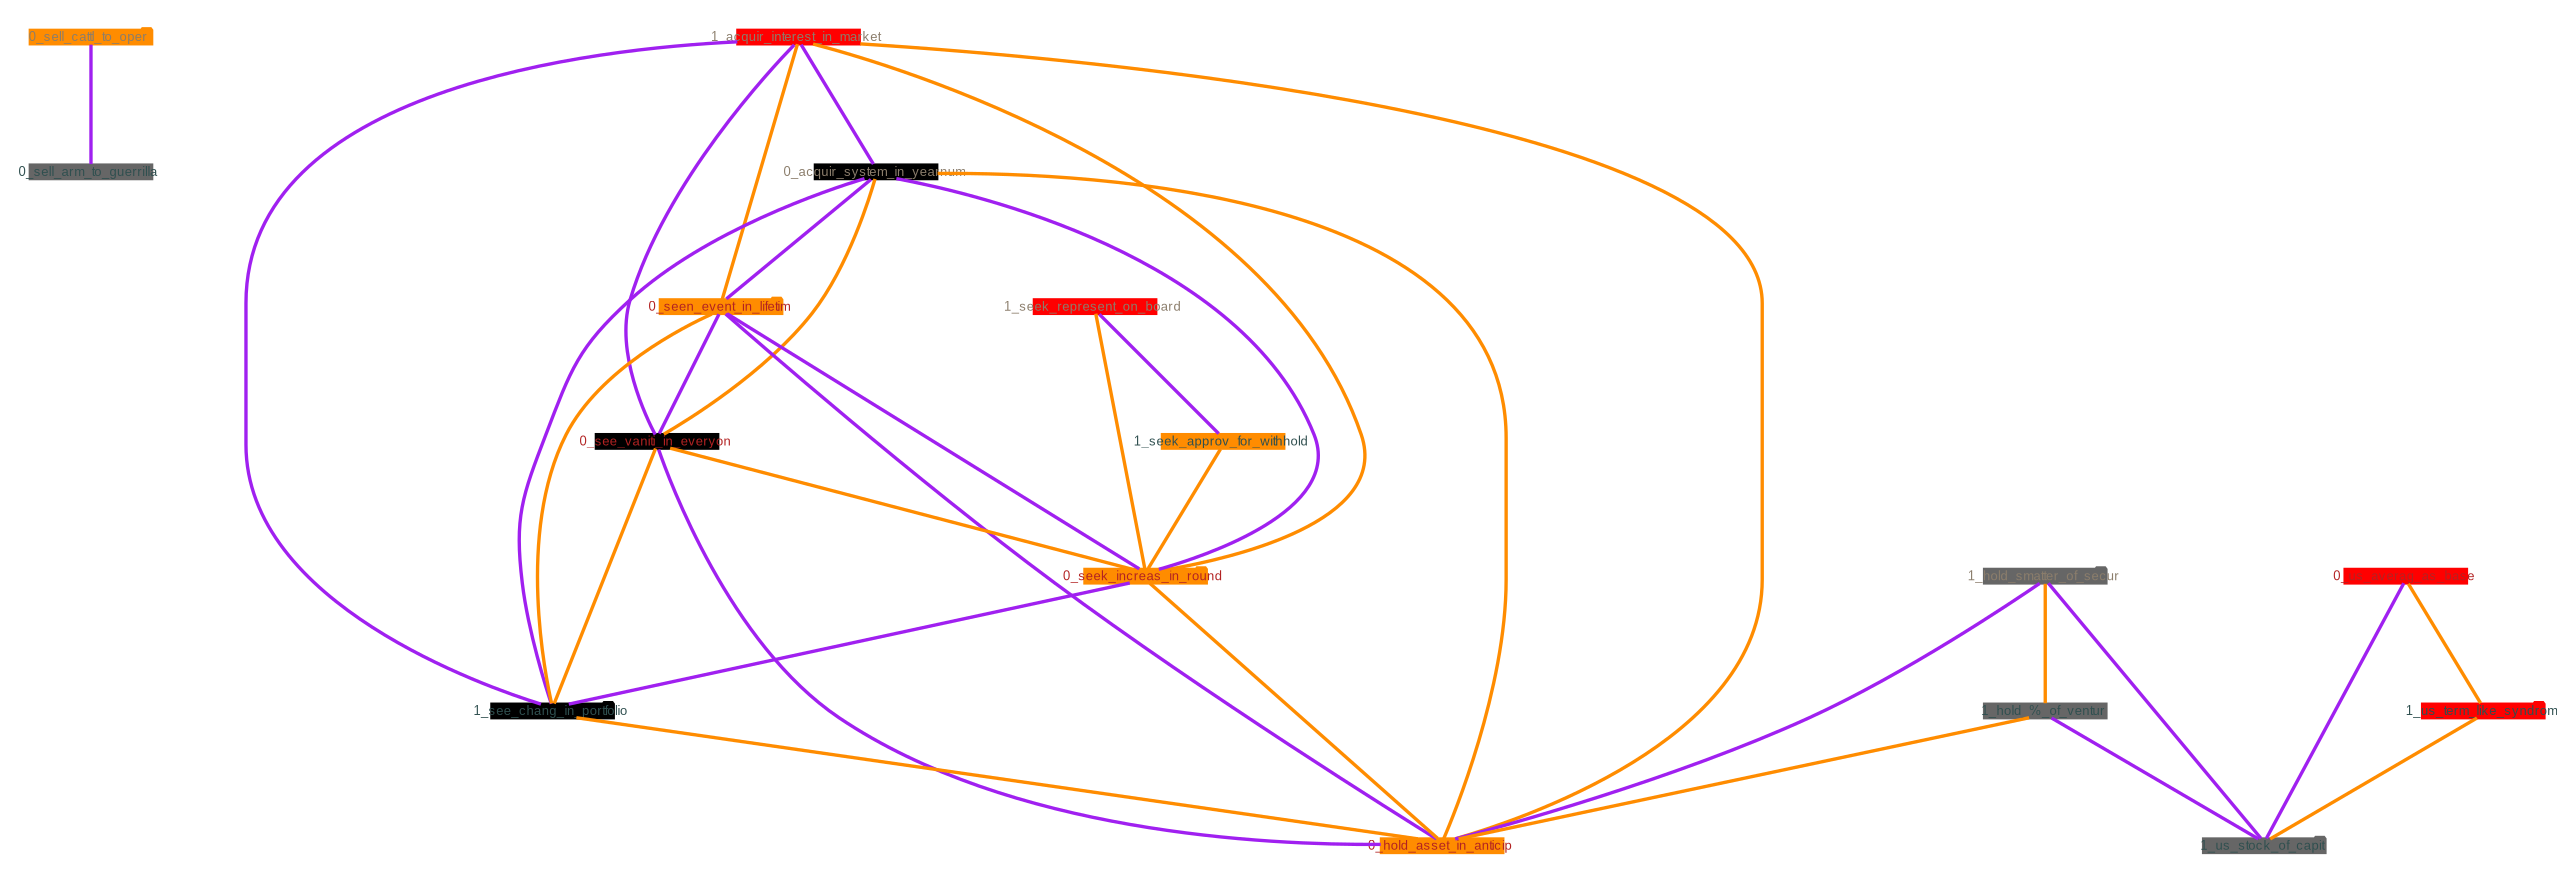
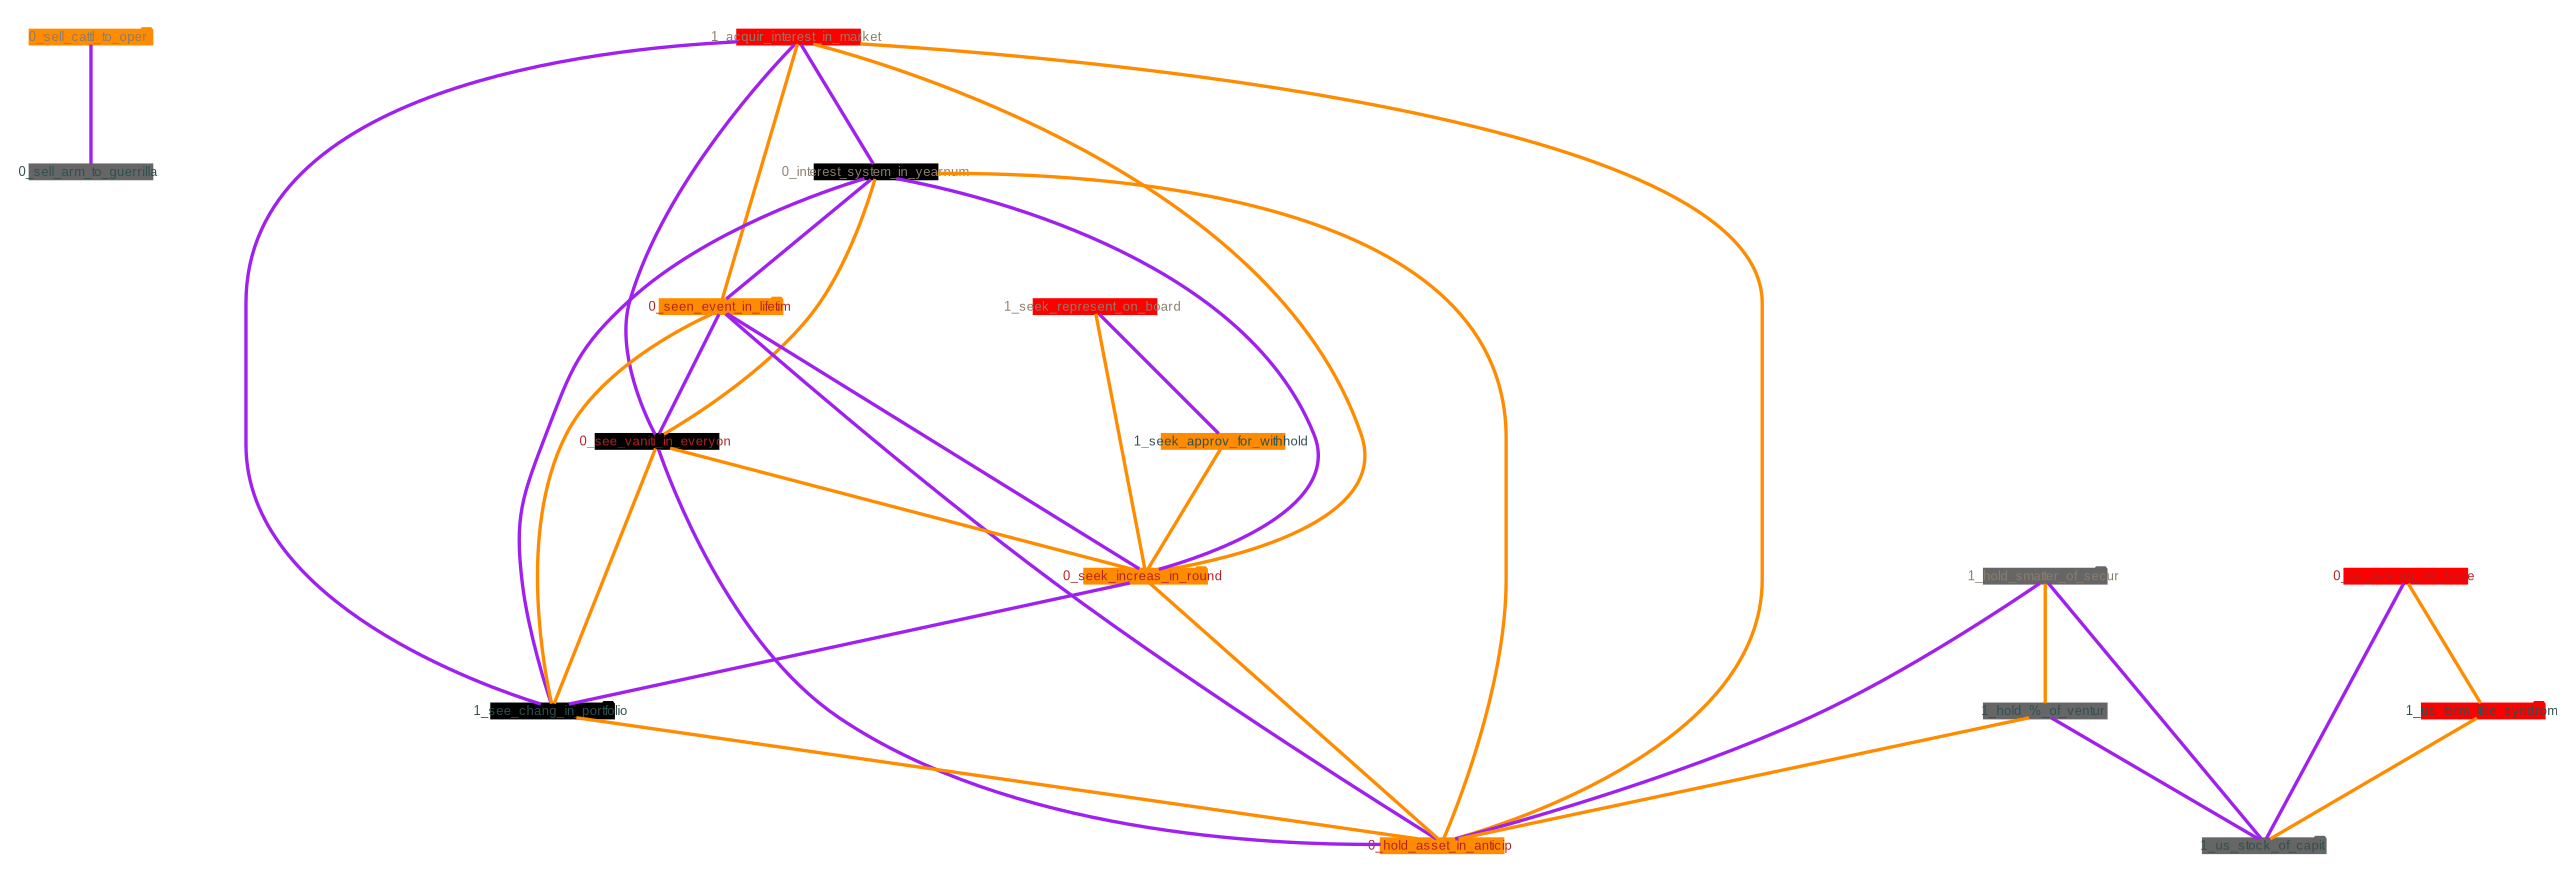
node "0_acquir_system_in_yearnum": label "0_acquir_system_in_yearnum" -> "0_interest_system_in_yearnum"
